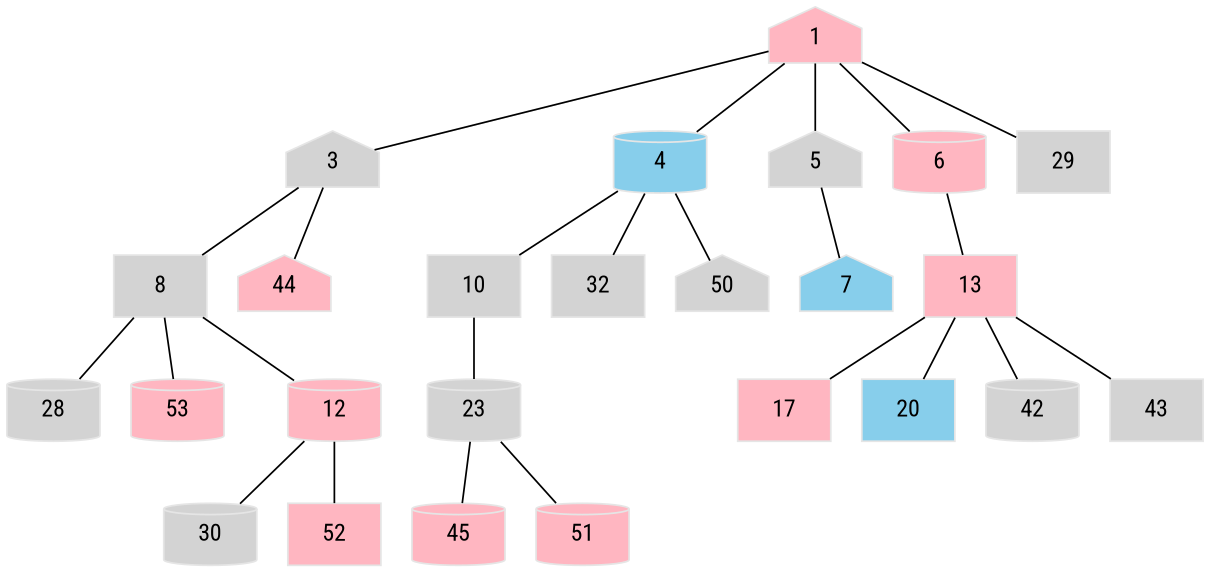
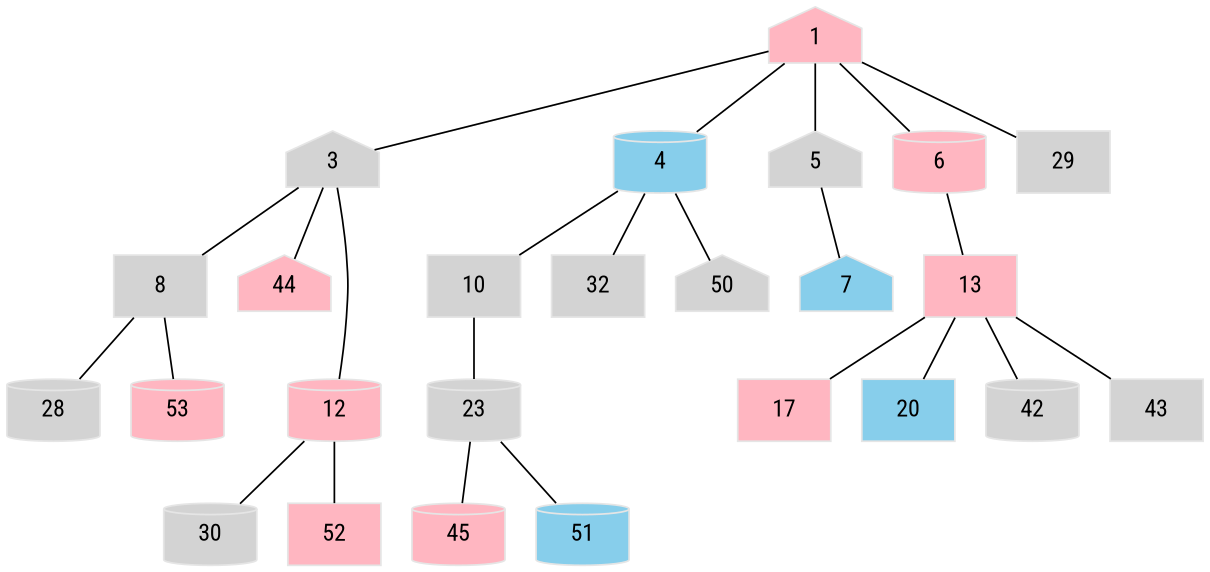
edge "8" -- "12": now "3" -- "12"
node "51": fillcolor lightpink -> skyblue
